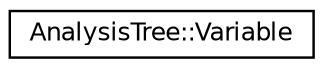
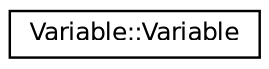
node "AnalysisTree::Variable": label "AnalysisTree::Variable" -> "Variable::Variable"
